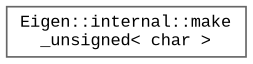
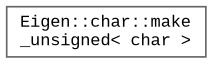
node "Eigen::internal::make _unsigned< char >": label "Eigen::internal::make _unsigned< char >" -> "Eigen::char::make _unsigned< char >"
